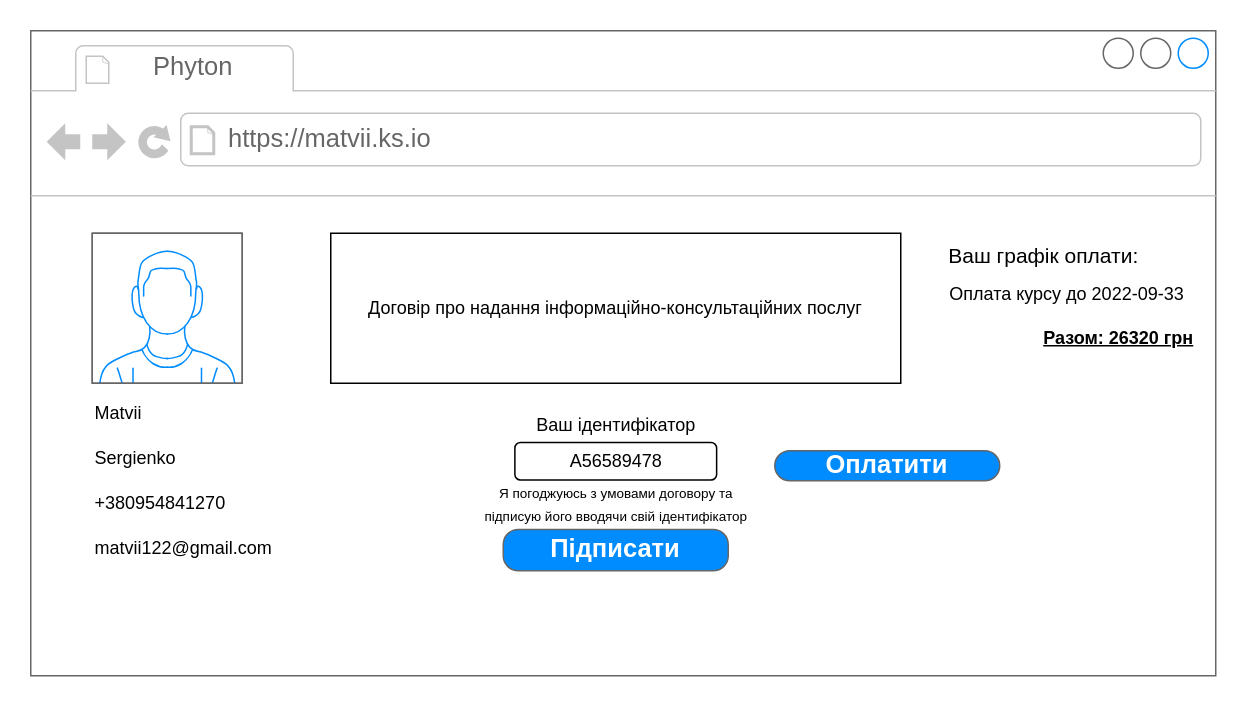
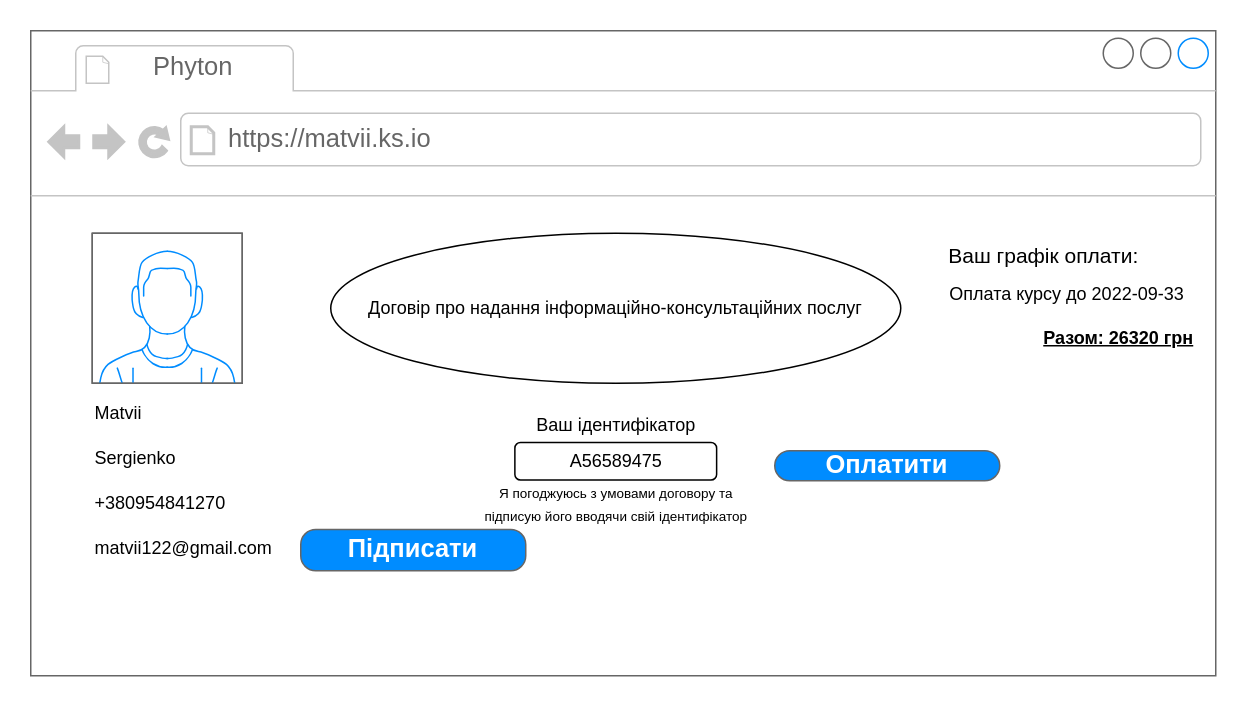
node "Договір про надання інформаційно-консультаційних послуг": shape rectangle -> ellipse
node "A56589478": label "A56589478" -> "A56589475"
node "Підписати": moved (616, 550) -> (413, 550)
